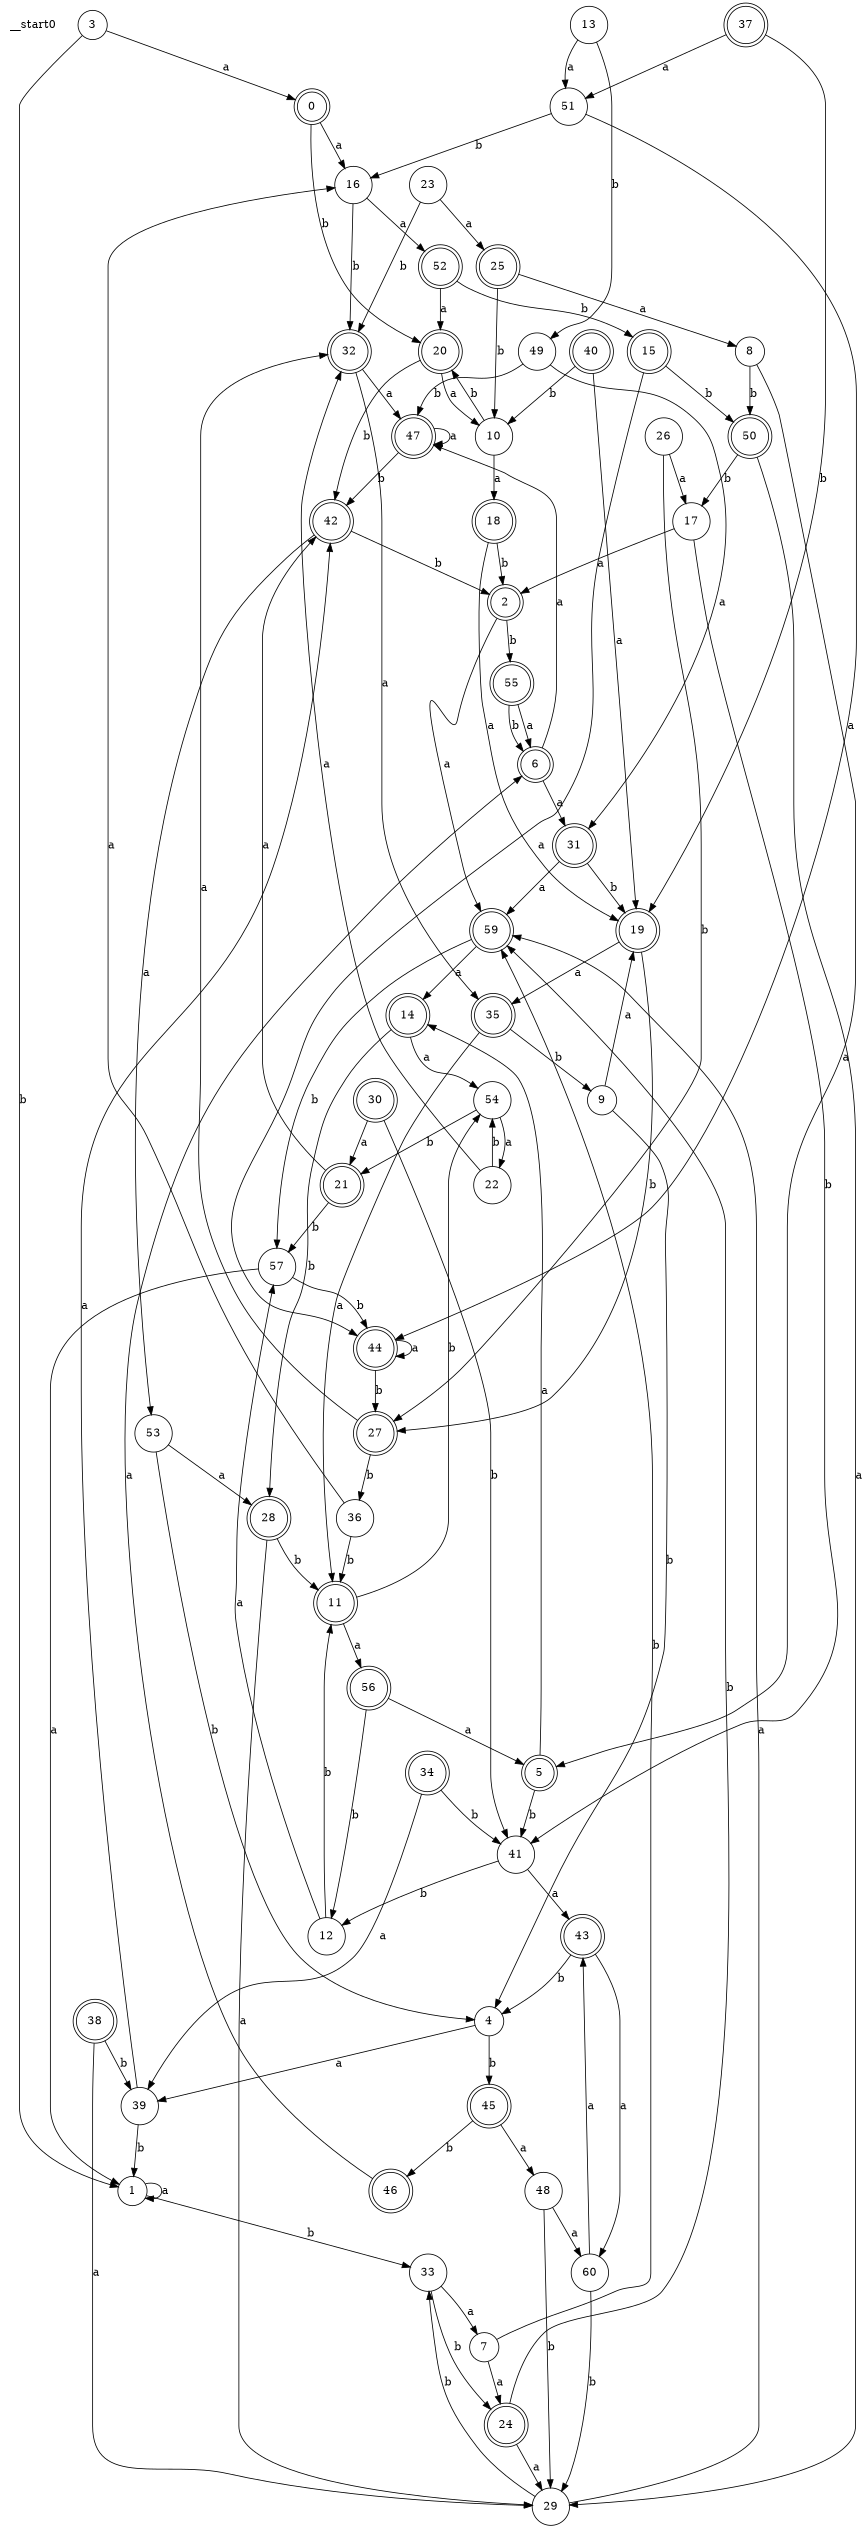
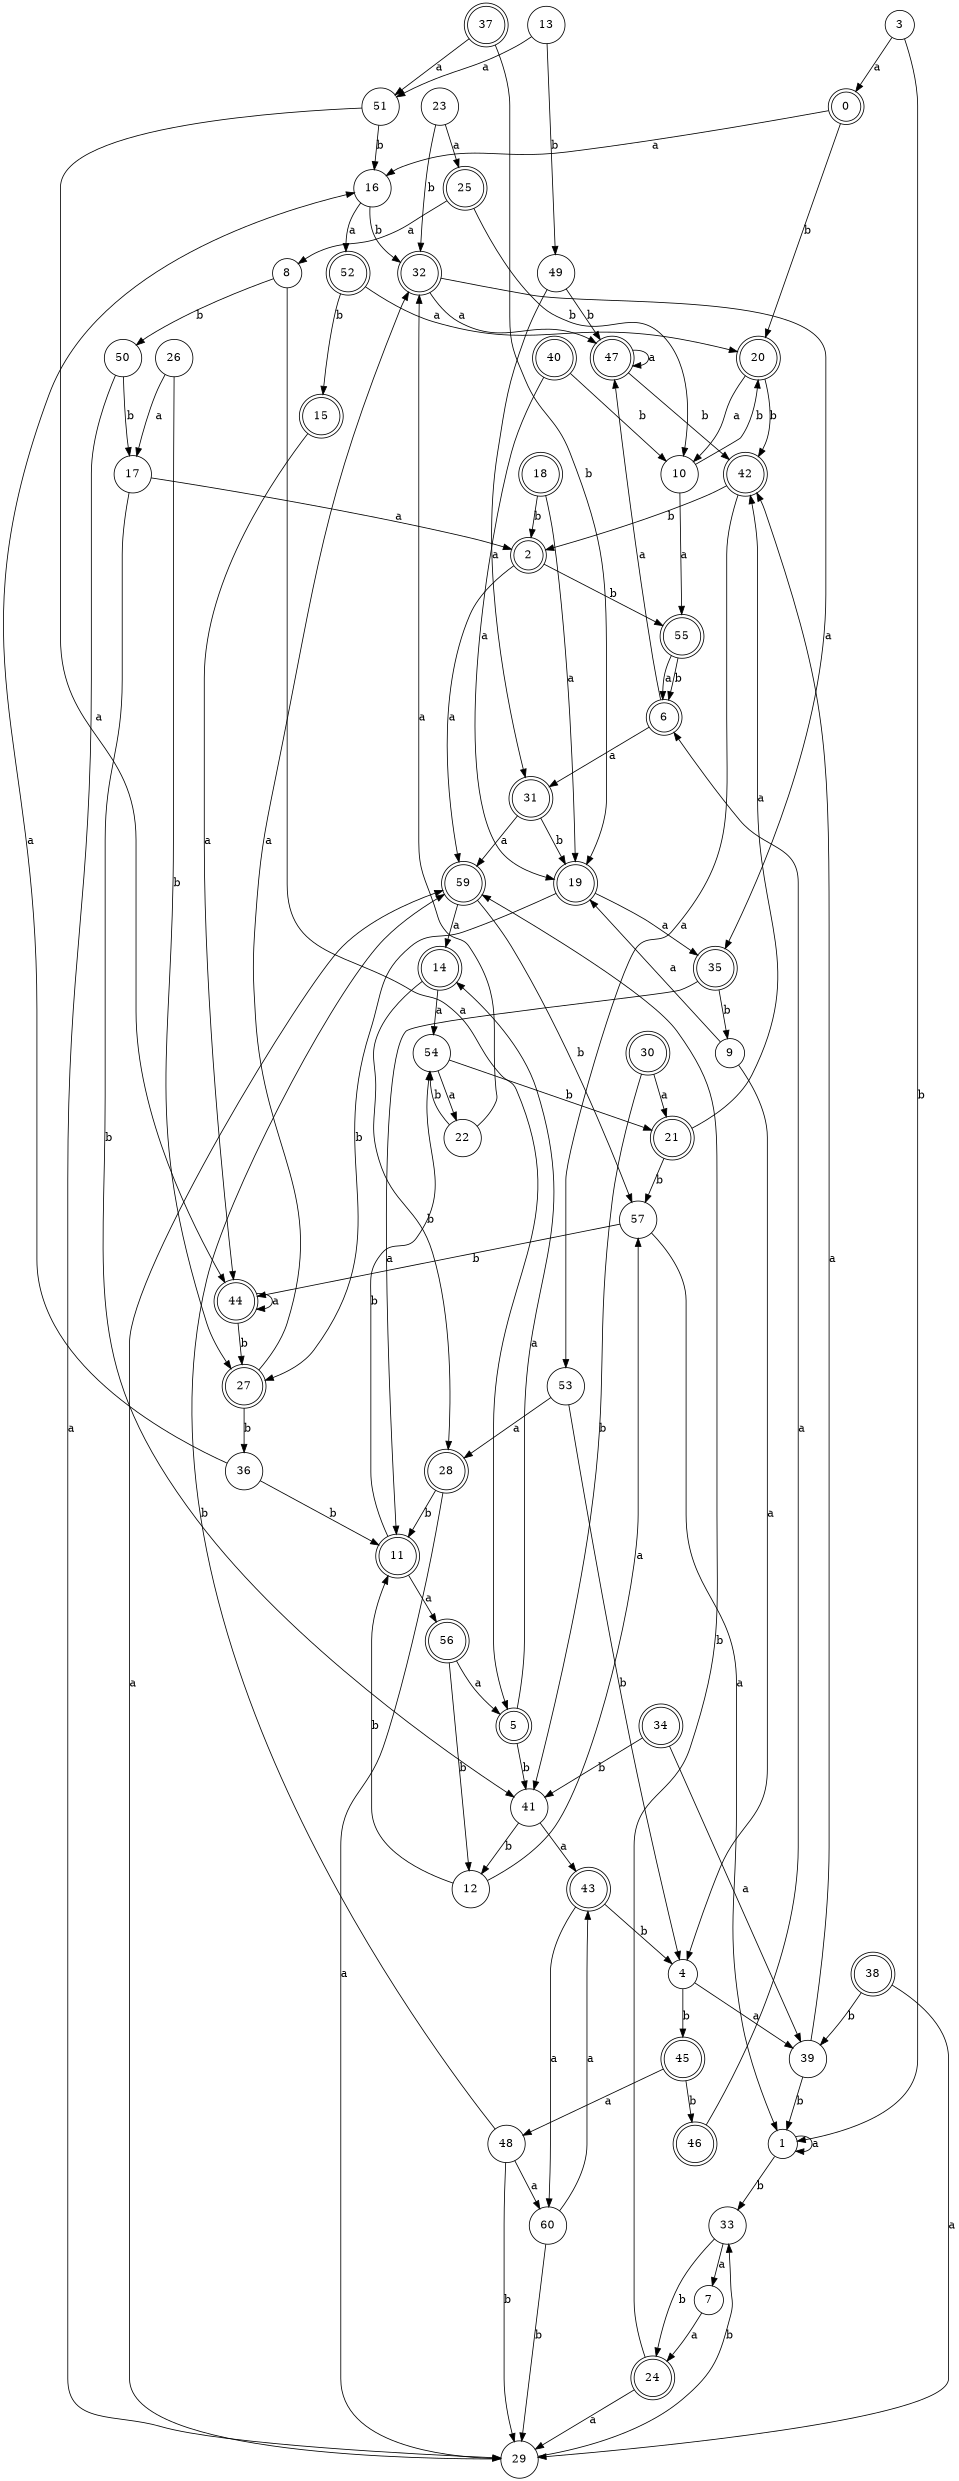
node "__start0": removed
edge "15" -> "50": removed, label "b"
node "50": shape doublecircle -> circle
edge "10" -> "18": now "10" -> "55"
edge "9" -> "4": label "b" -> "a"
edge "7" -> "59": now "48" -> "59"
